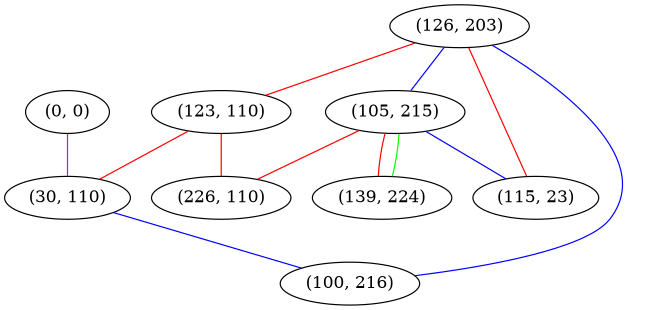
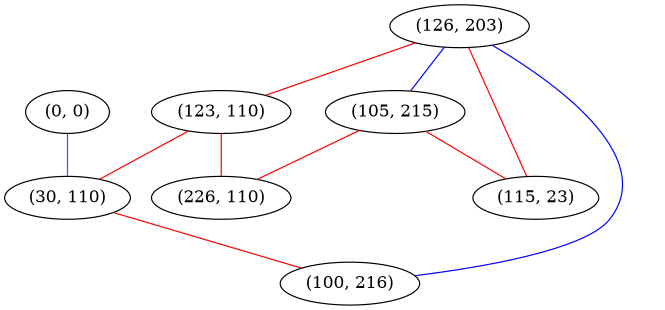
edge "(105, 215)" -- "(115, 23)": color blue -> red
node "(139, 224)": removed
edge "(30, 110)" -- "(100, 216)": color blue -> red
